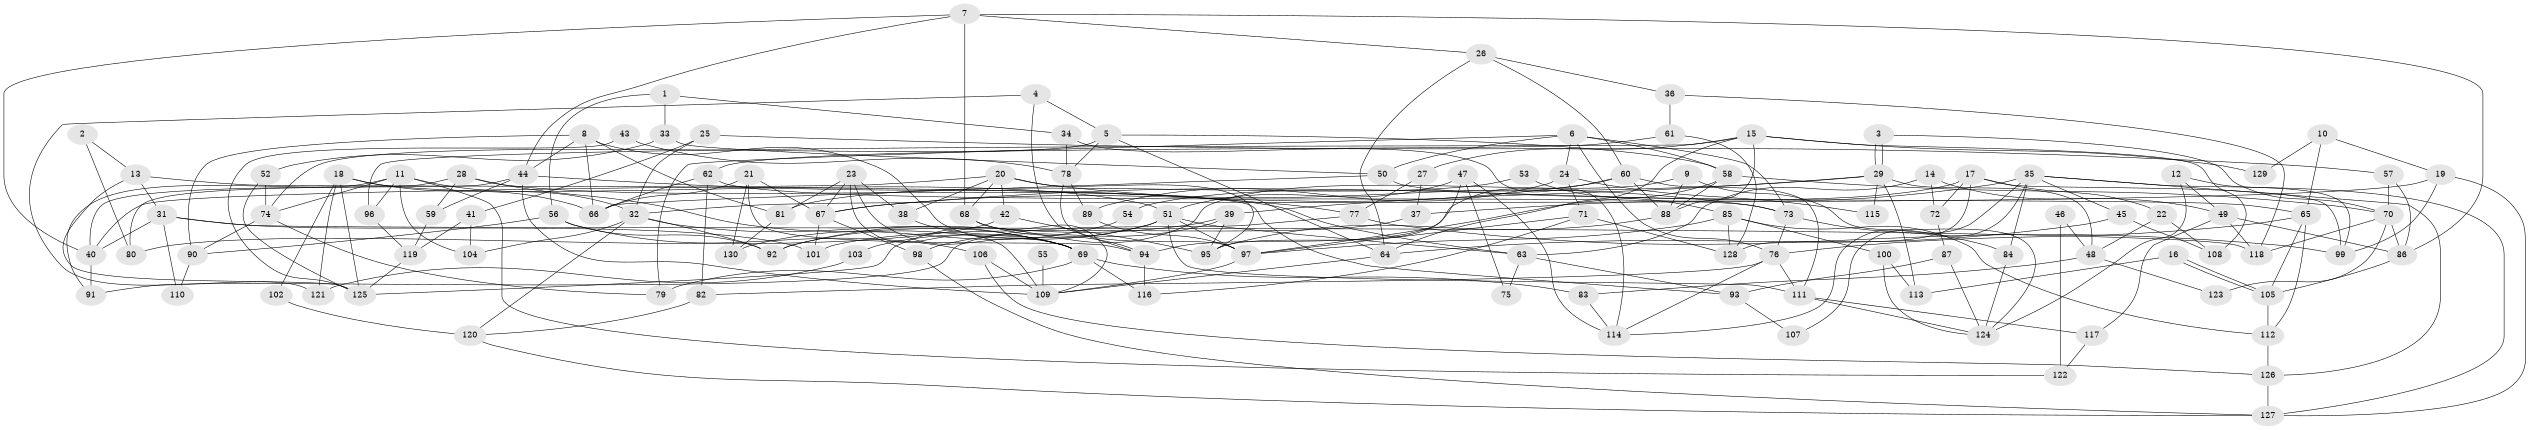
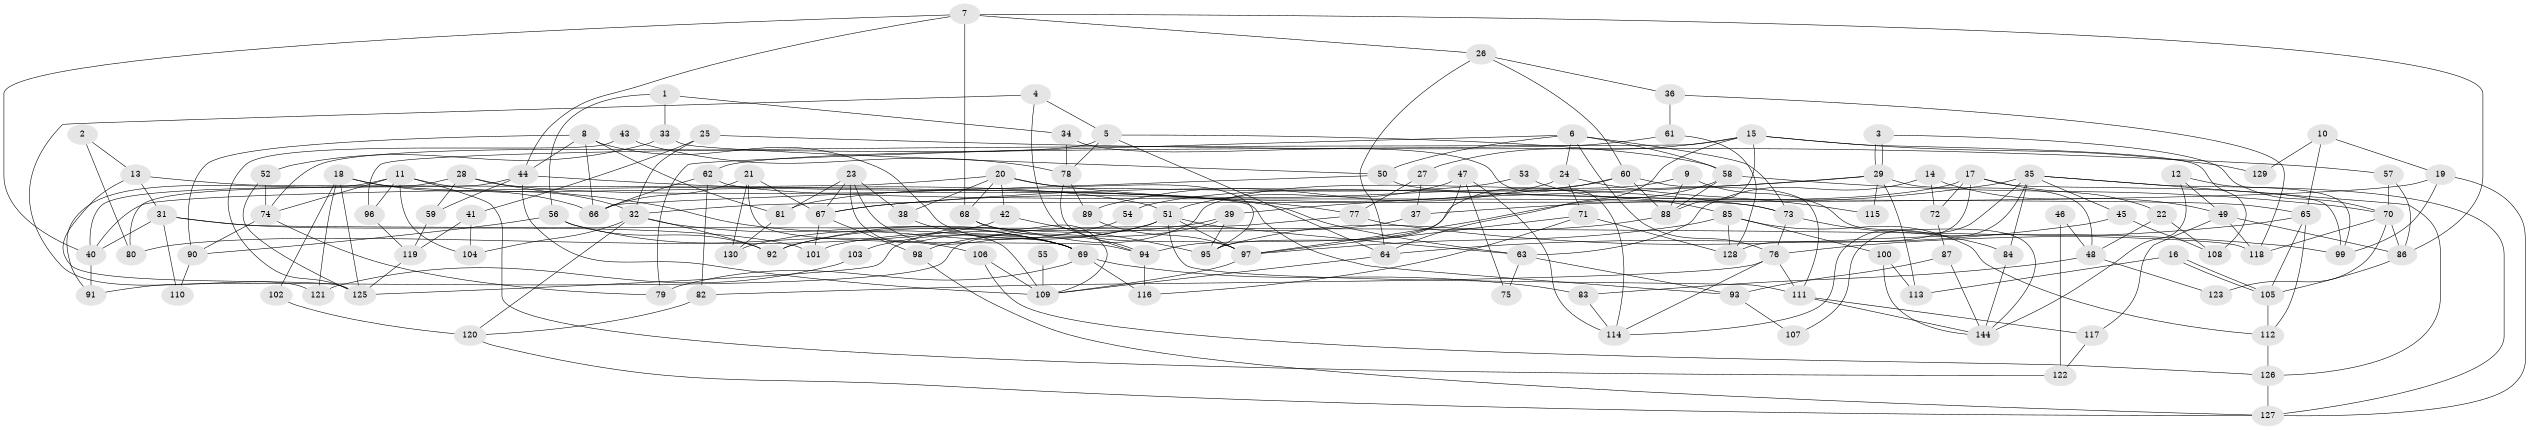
node "124": label "124" -> "144"
